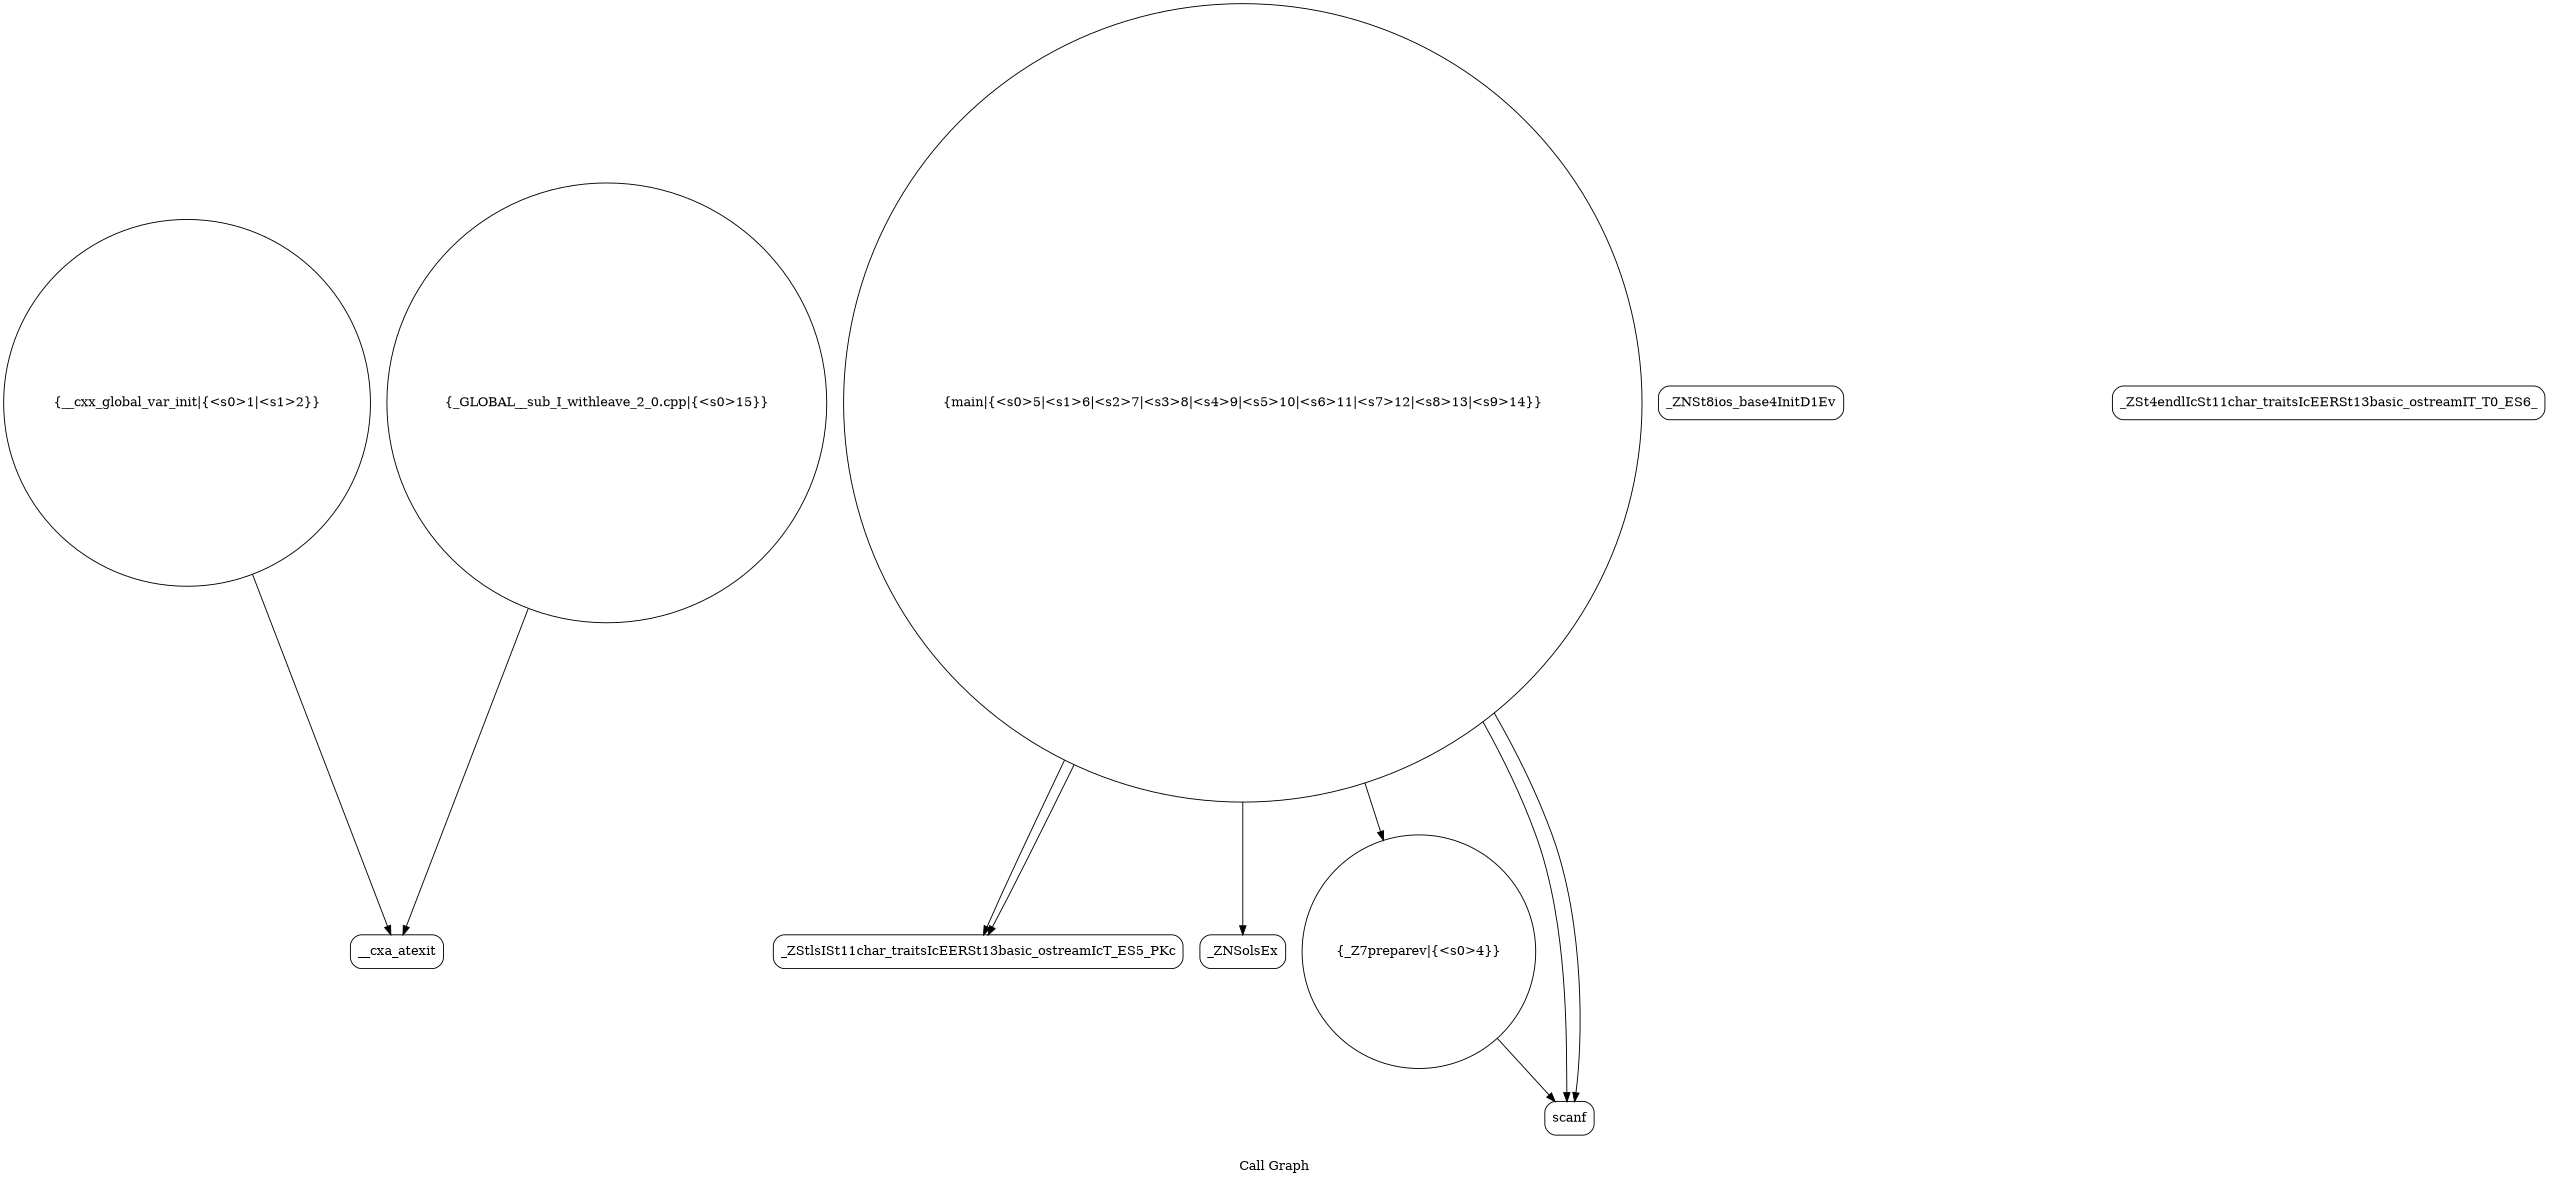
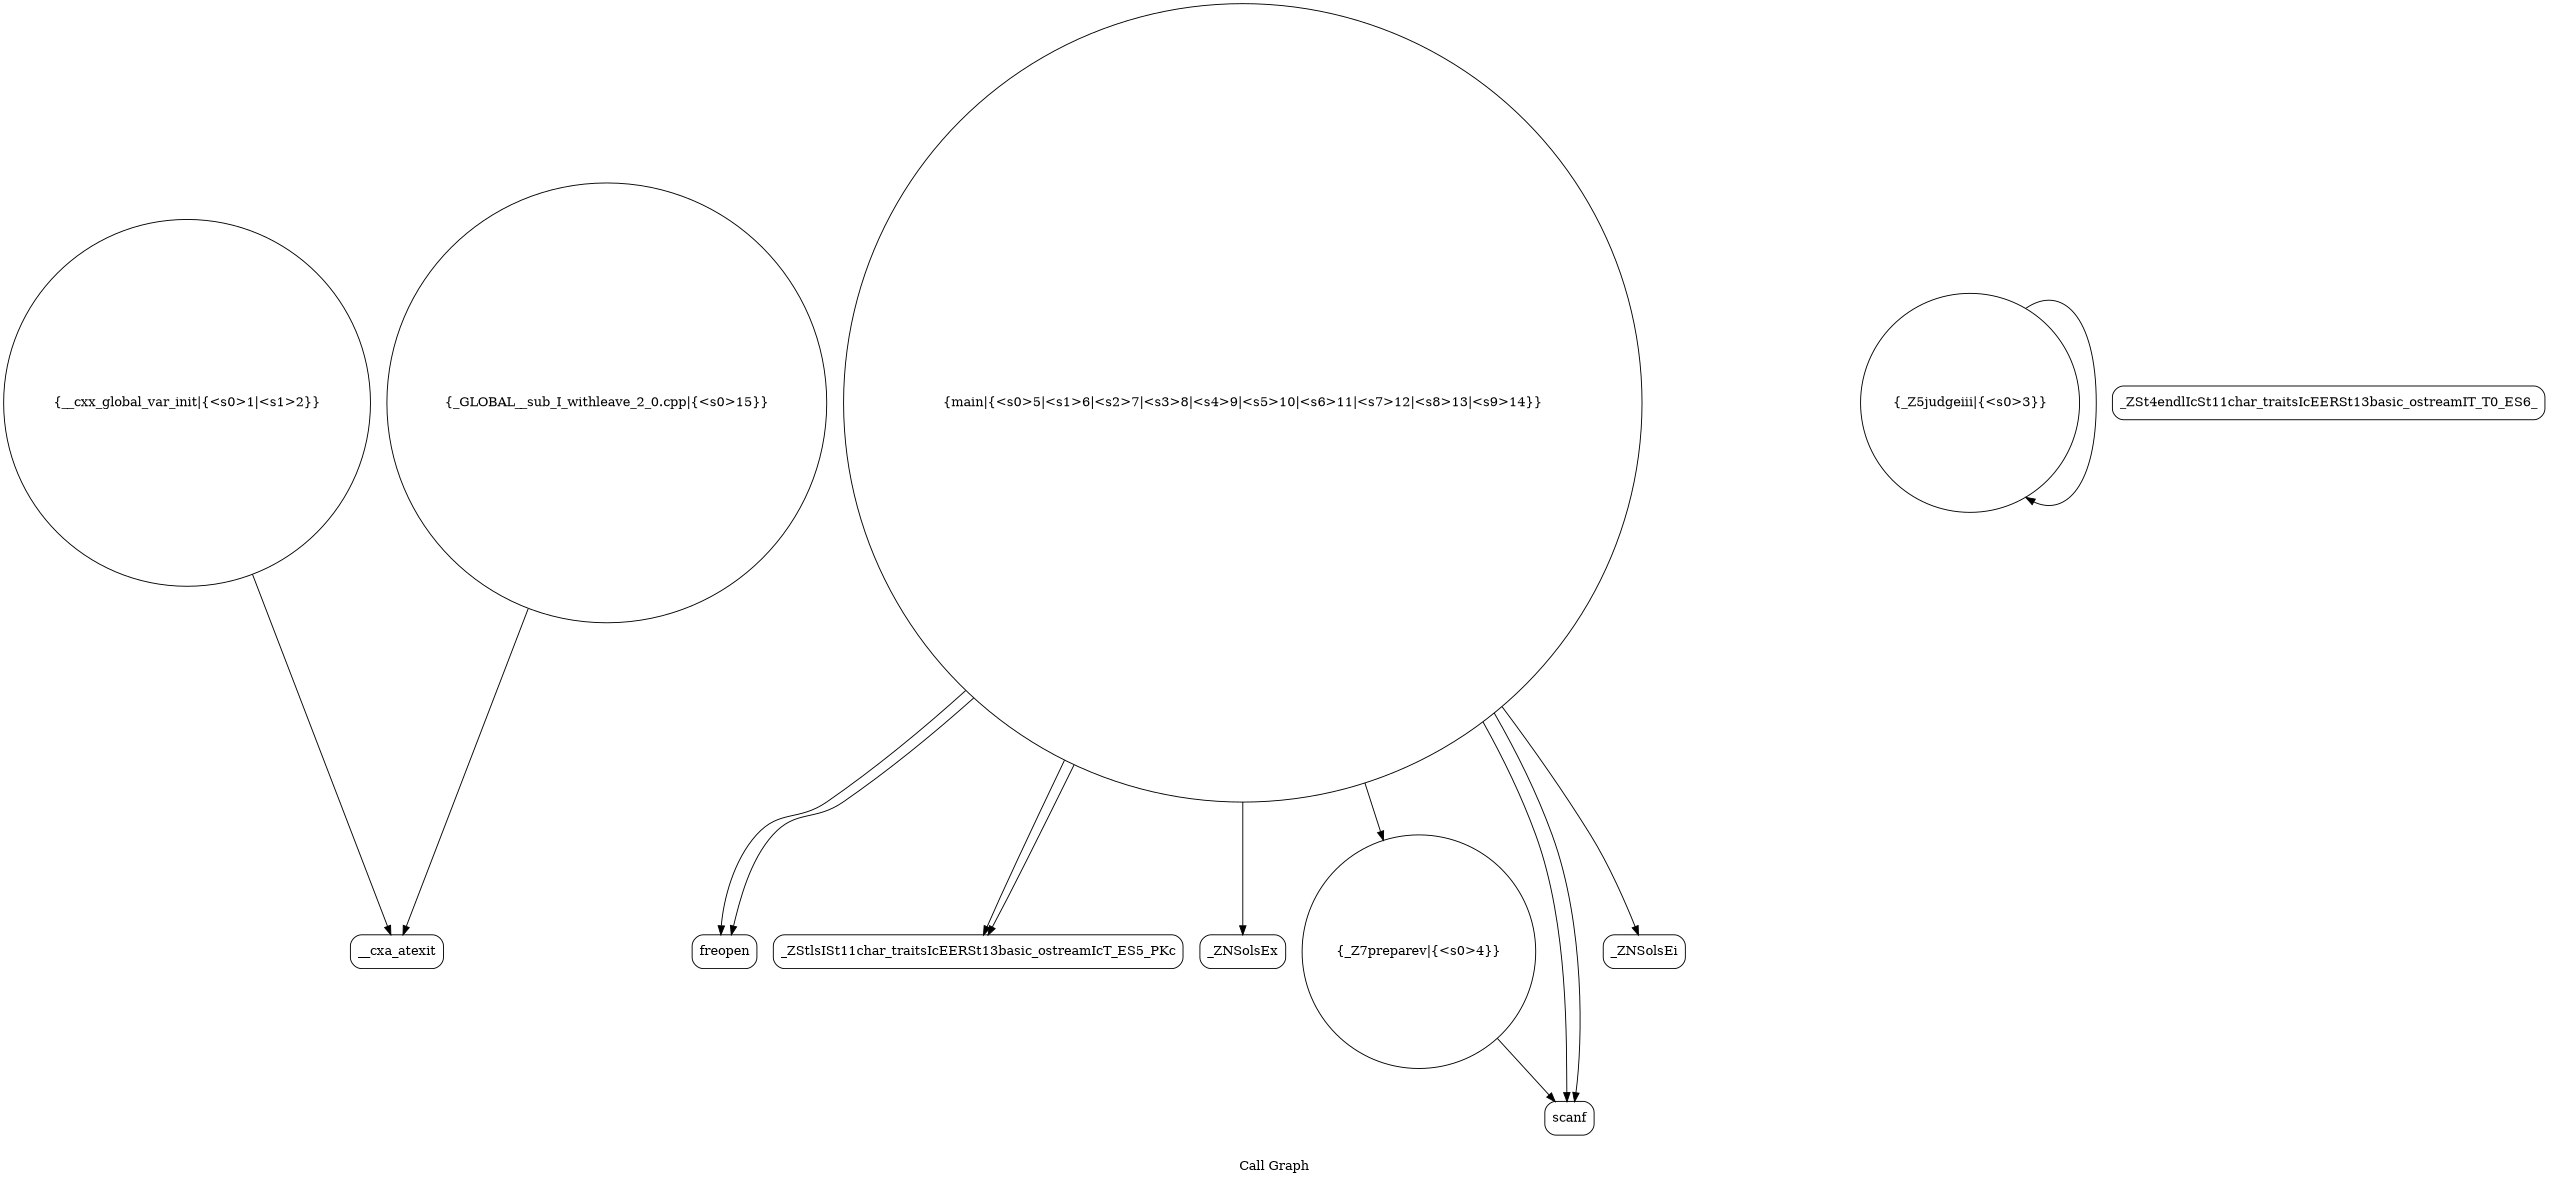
node "_ZNSt8ios_base4InitD1Ev": removed
node "{_Z5judgeiii|{<s0>3}}": added
node "freopen": added
node "_ZNSolsEi": added
